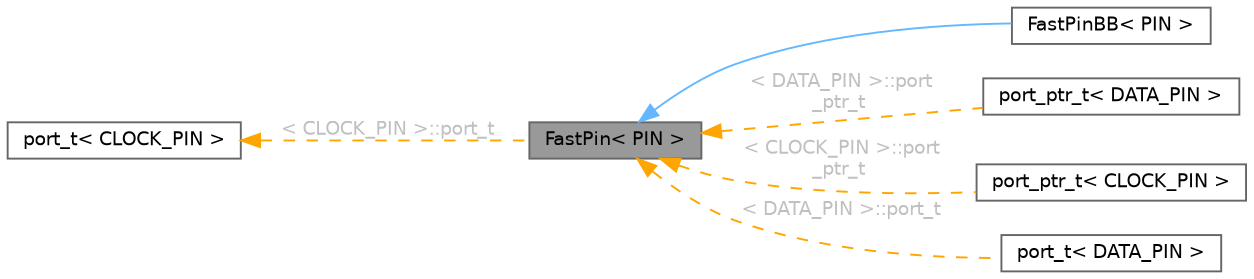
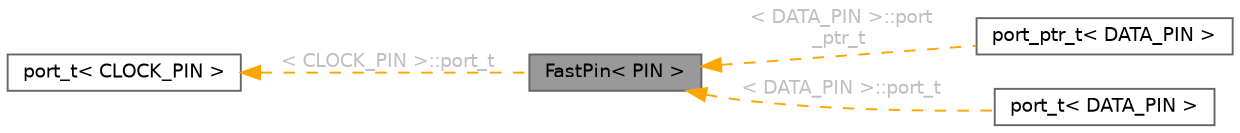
node "FastPinBB< PIN >": removed
node "port_ptr_t< CLOCK_PIN >": removed
